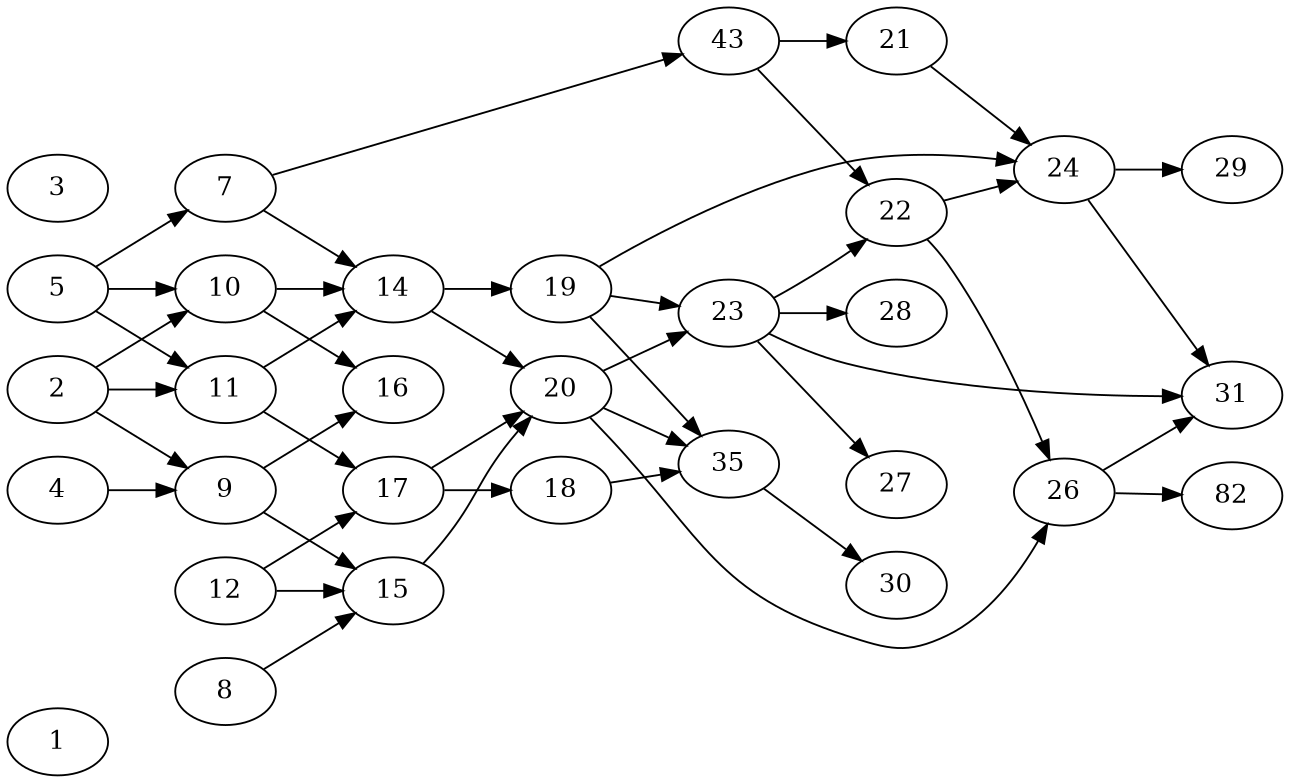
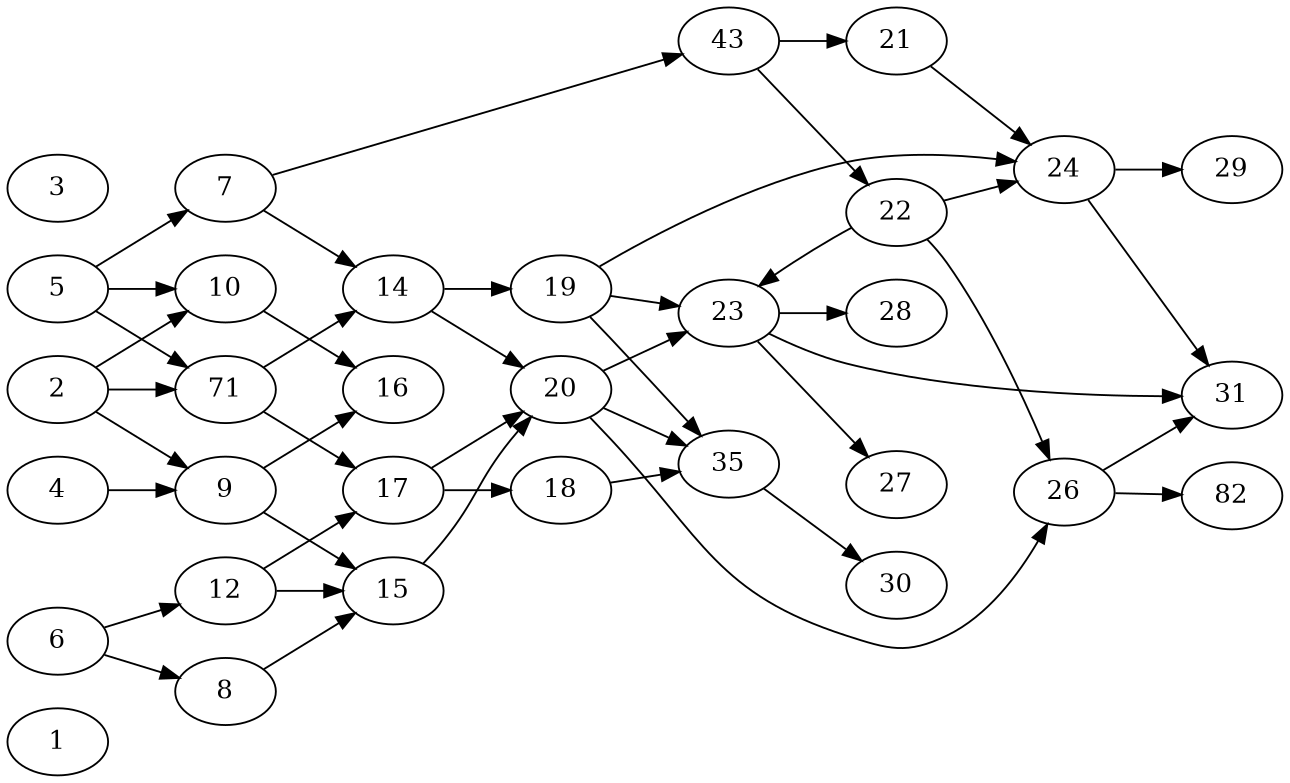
edge "23" -> "22": reversed
edge "10" -> "14": removed
node "11": label "11" -> "71"
node "6": added
